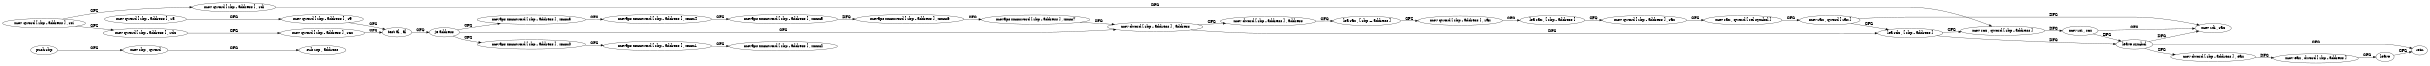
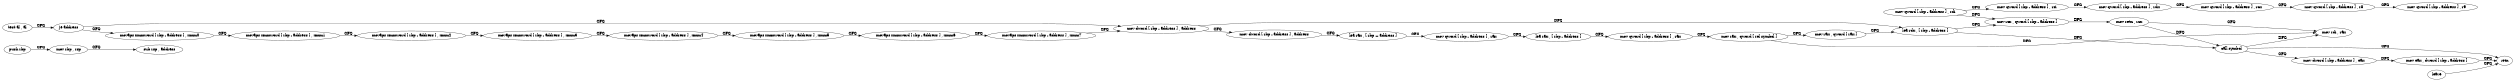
edge "mov qword [ rbp - address ] , rsi" -> "mov qword [ rbp - address ] , rdi": reversed
edge "movaps xmmword [ rbp - address ] , xmm5" -> "movaps xmmword [ rbp - address ] , xmm6": label "DFG" -> "CFG"
edge "mov rax , qword [ rax ]" -> "mov rdi , rax": now "mov rax , qword [ rel symbol ]" -> "mov rdi , rax"
edge "mov qword [ rbp - address ] , r9" -> "test al , al": removed, label "CFG"
edge "je address" -> "movaps xmmword [ rbp - address ] , xmm3": now "movaps xmmword [ rbp - address ] , xmm2" -> "movaps xmmword [ rbp - address ] , xmm3"
node "mov rsi , rcx": label "mov rsi , rcx" -> "mov retn , rcx"
edge "mov qword [ rbp - address ] , rcx" -> "test al , al": now "mov qword [ rbp - address ] , rcx" -> "mov qword [ rbp - address ] , r8"
node "leave symbol": label "leave symbol" -> "call symbol"
node "mov rbp , qword": label "mov rbp , qword" -> "mov rbp , rsp"
edge "mov eax , dword [ rbp - address ]" -> "leave": now "mov eax , dword [ rbp - address ]" -> "retn"
